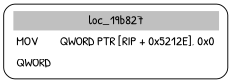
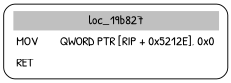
node "loc_19b827": text "QWORD" -> "RET"
